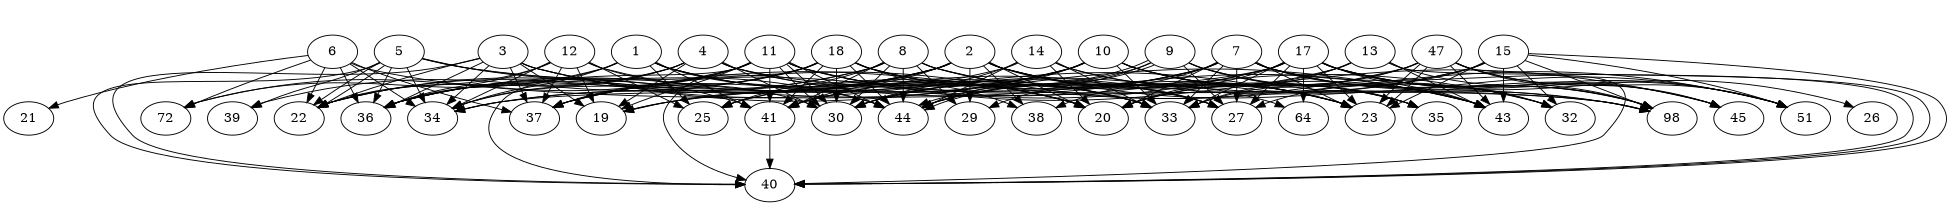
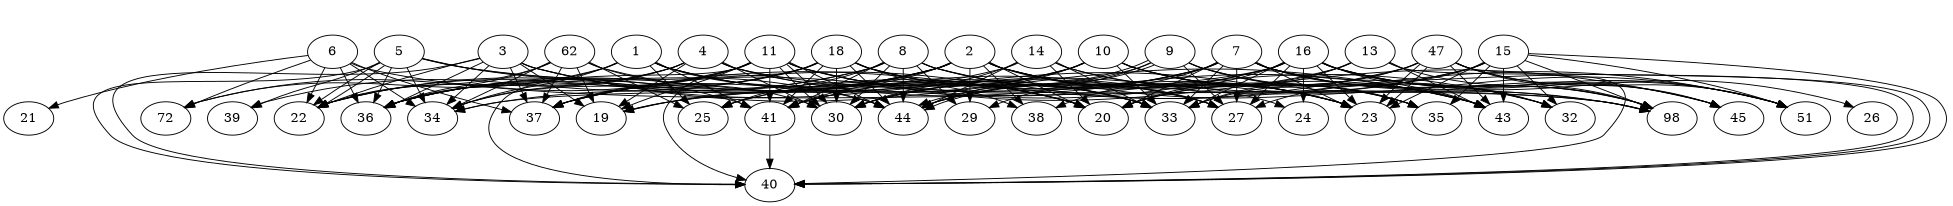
node "12": label "12" -> "62"
node "17": label "17" -> "16"
edge "15" -> "35": added
edge "10" -> "34": removed
node "64": label "64" -> "24"
